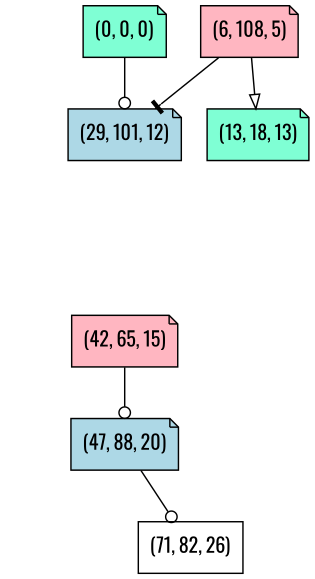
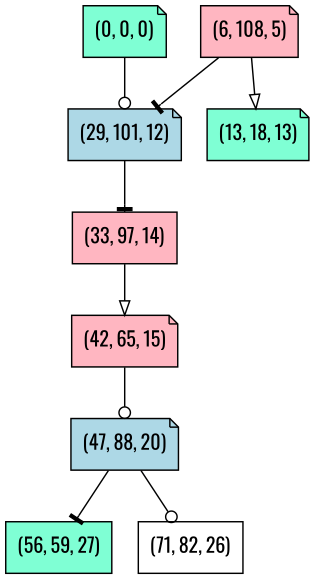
node "(33, 97, 14)": added
node "(56, 59, 27)": added
